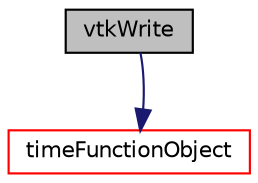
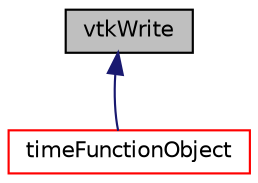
edge "vtkWrite" -> "timeFunctionObject": reversed
